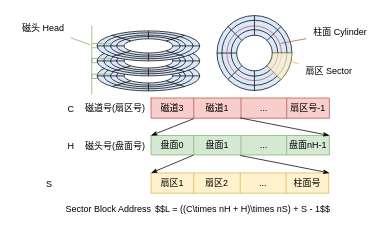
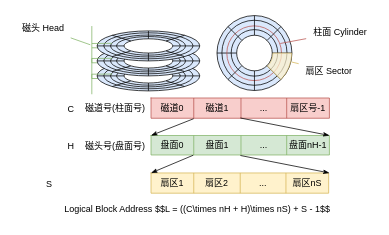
node "磁道号(扇区号)": label "磁道号(扇区号)" -> "磁道号(柱面号)"
node "磁道3": label "磁道3" -> "磁道0"
node "柱面号": label "柱面号" -> "扇区nS"
node "Sector Block Address": label "Sector Block Address" -> "Logical Block Address"
